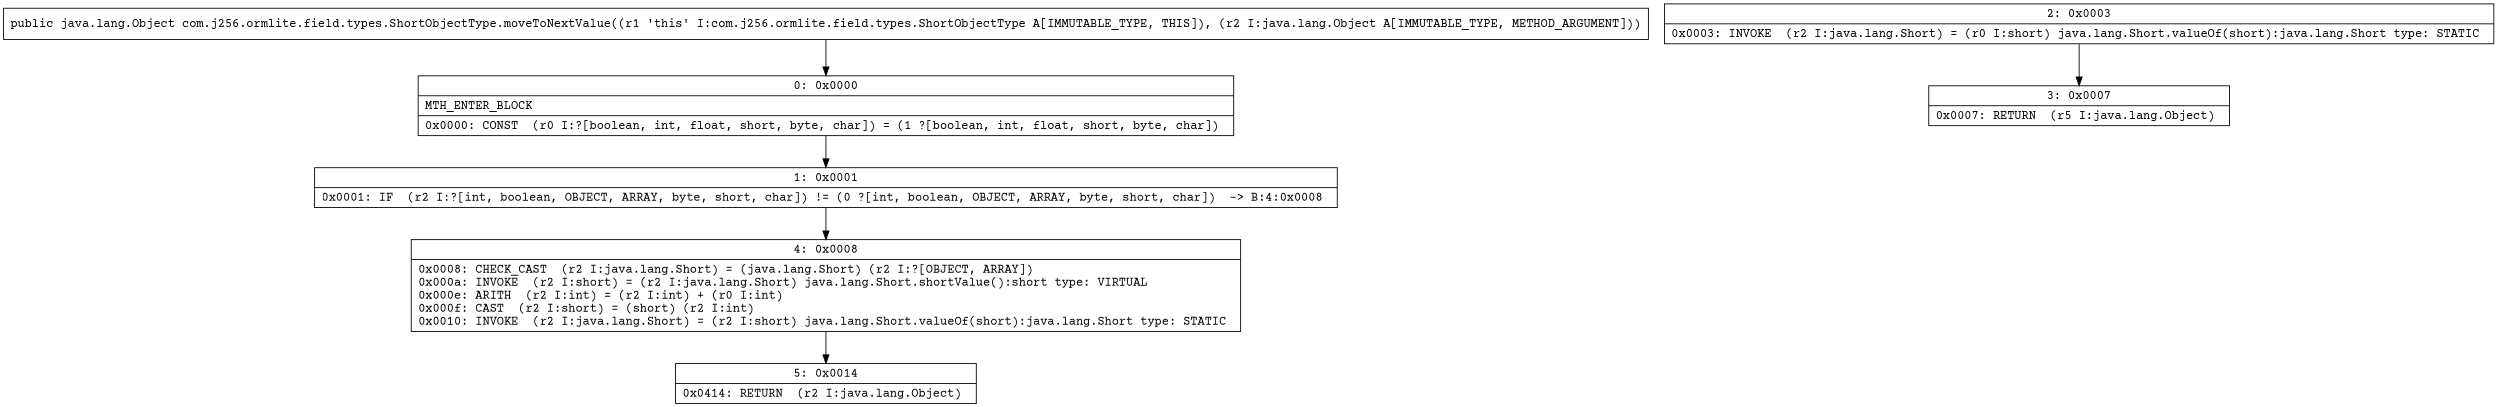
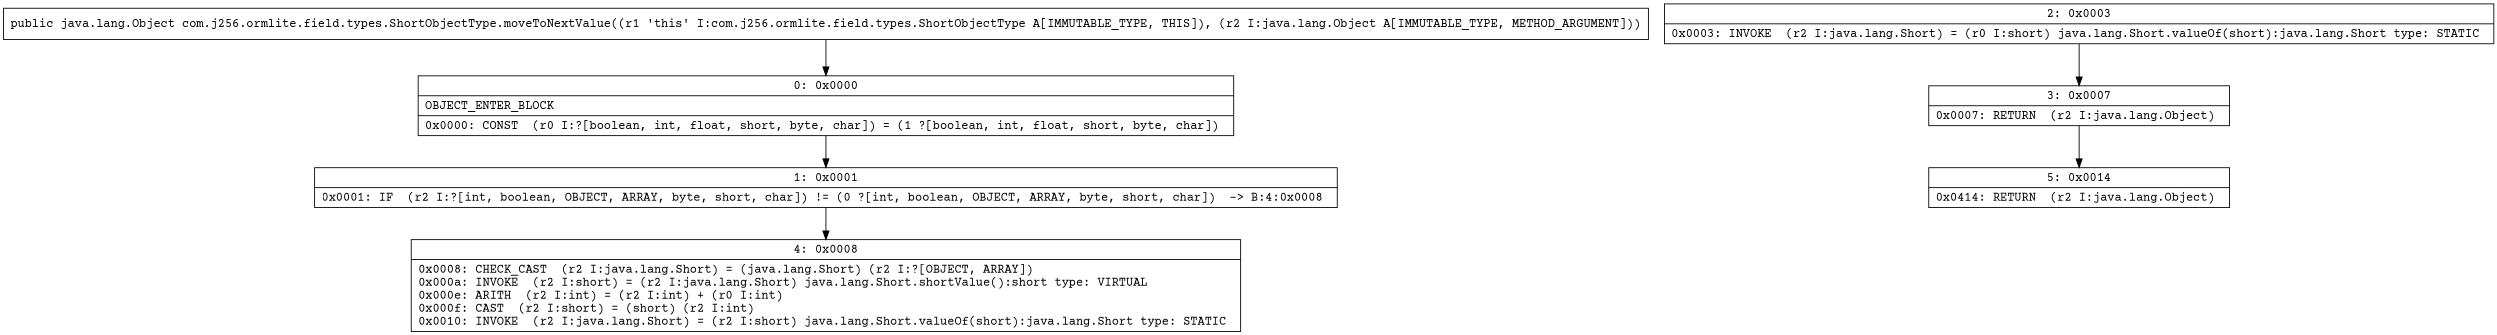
node "0: 0x0000": text "MTH_ENTER_BLOCK" -> "OBJECT_ENTER_BLOCK"
node "3: 0x0007": text "0x0007: RETURN  (r5 I:java.lang.Object)" -> "0x0007: RETURN  (r2 I:java.lang.Object)"
edge "4: 0x0008" -> "5: 0x0014": now "3: 0x0007" -> "5: 0x0014"
